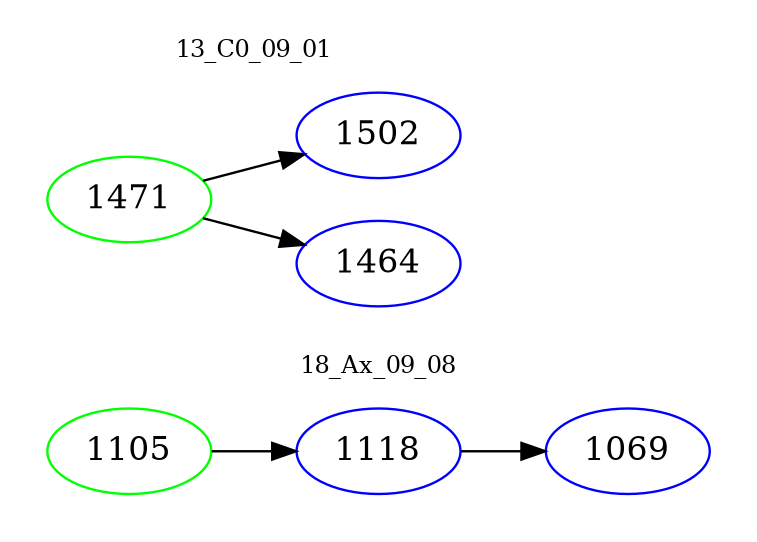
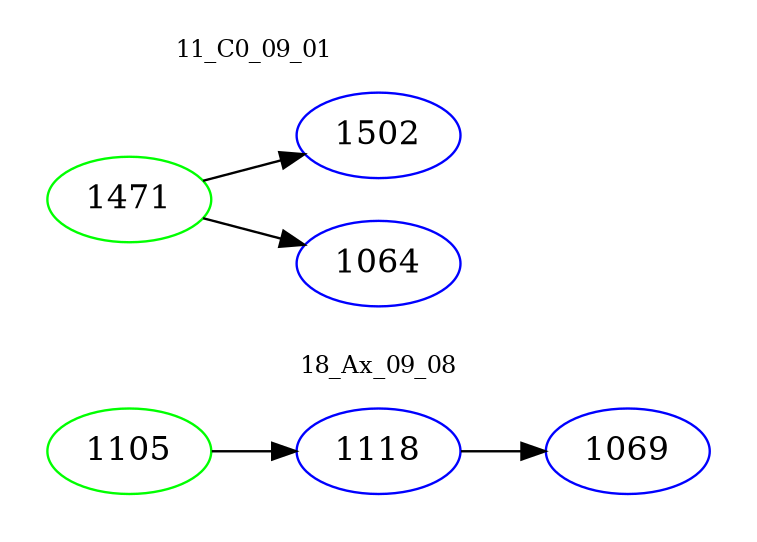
cluster "13_C0_09_01": label "13_C0_09_01" -> "11_C0_09_01"
node "1464": label "1464" -> "1064"
